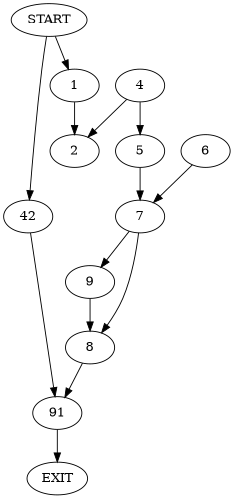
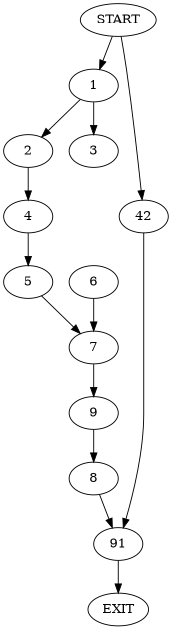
edge "4" -> "2": reversed
node "3": added
edge "7" -> "8": removed
